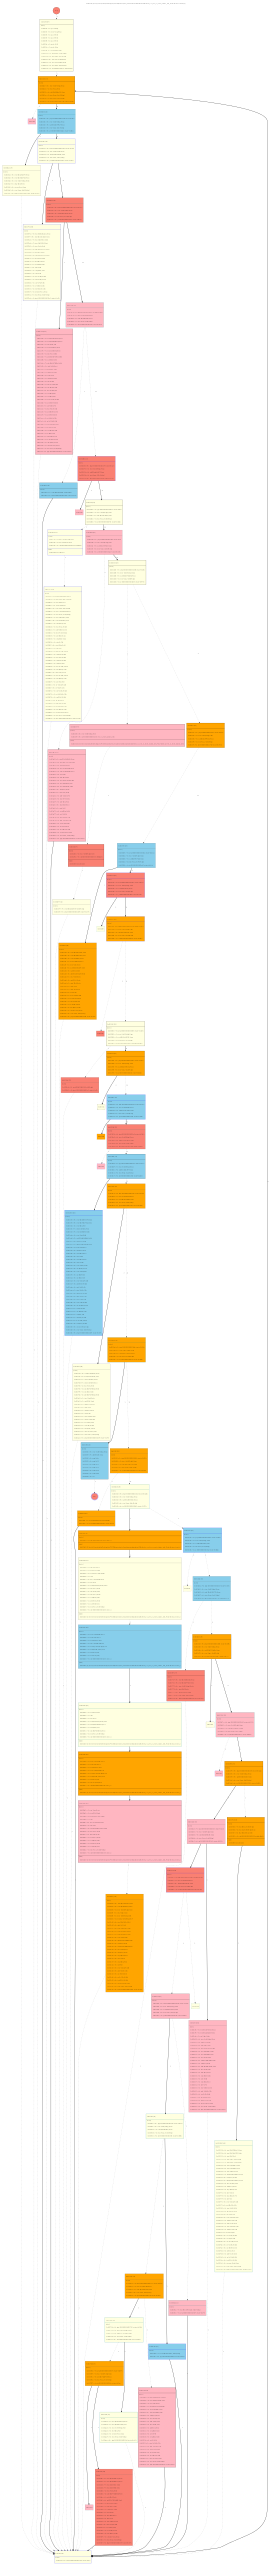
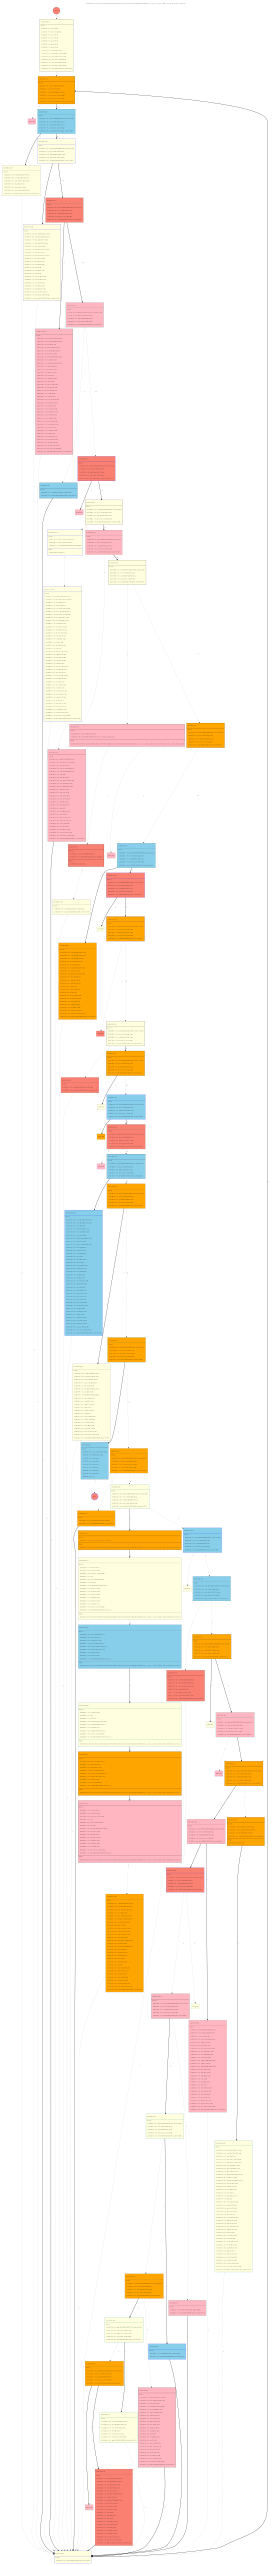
node "0x401782": added
